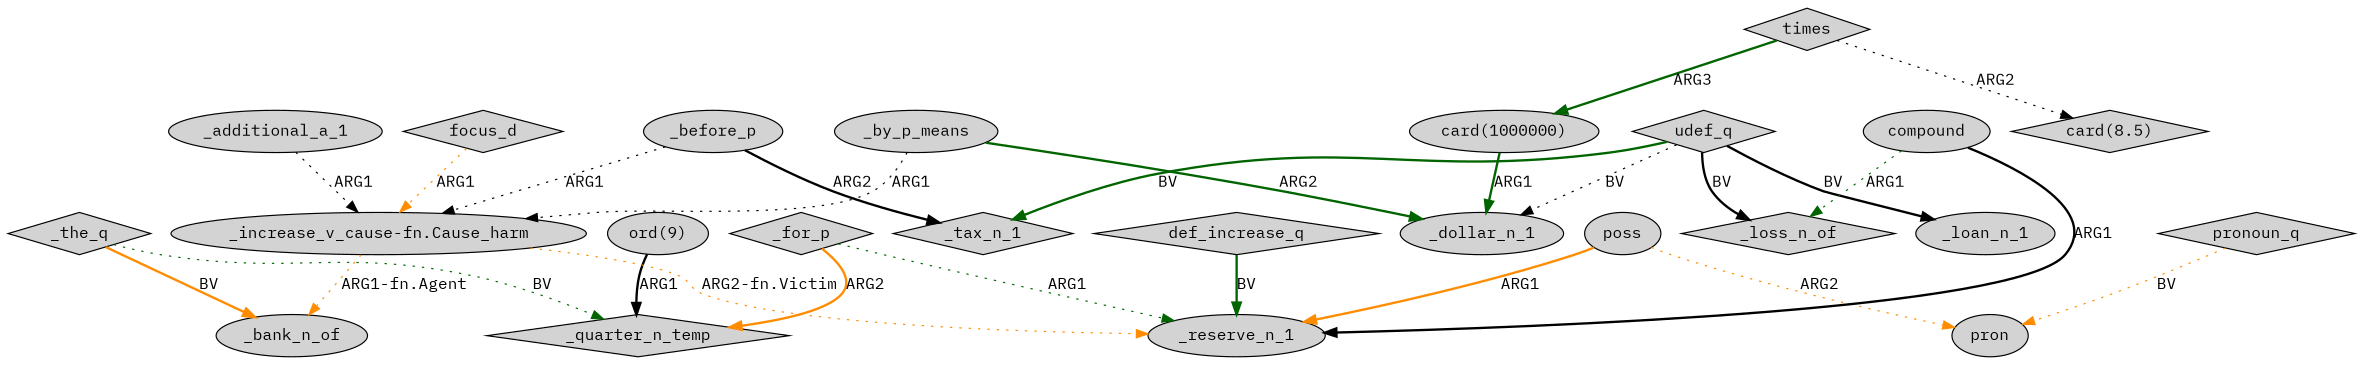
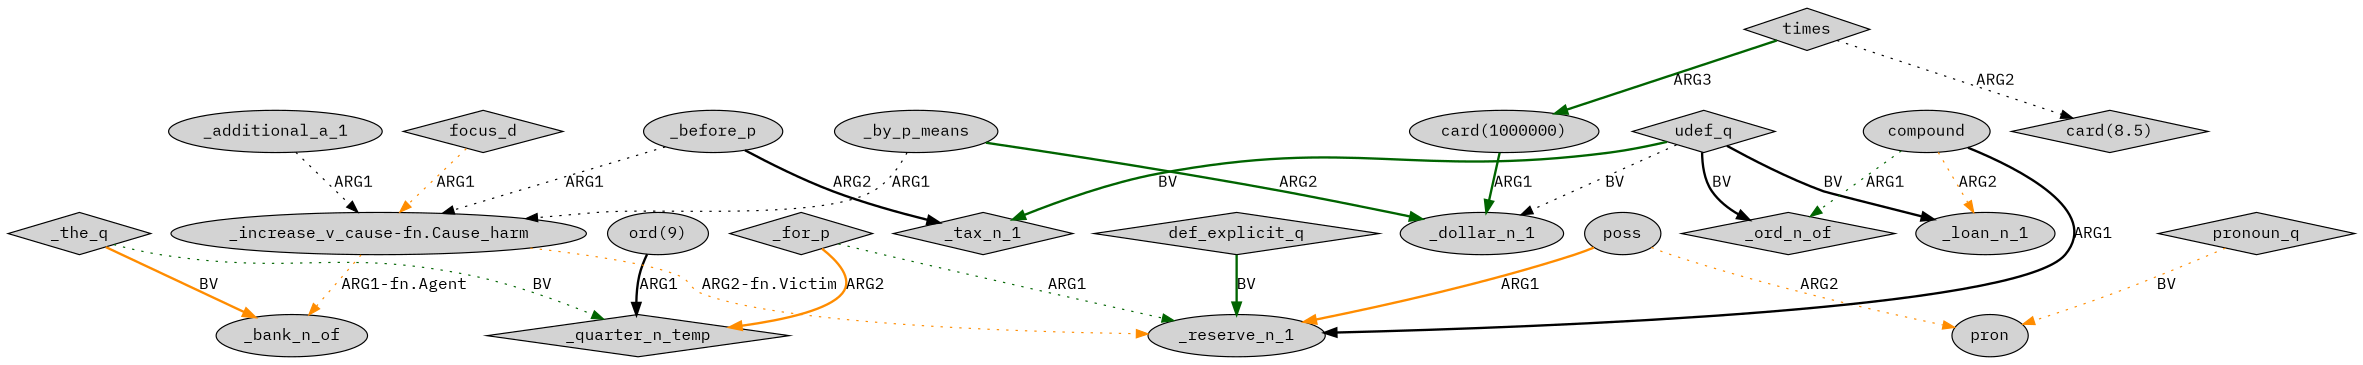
edge "compound" -> "_loan_n_1": added, label "ARG2"
node "def_increase_q": label "def_increase_q" -> "def_explicit_q"
node "_loss_n_of": label "_loss_n_of" -> "_ord_n_of"
